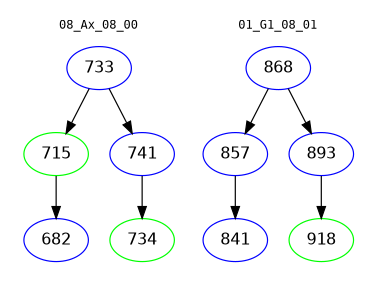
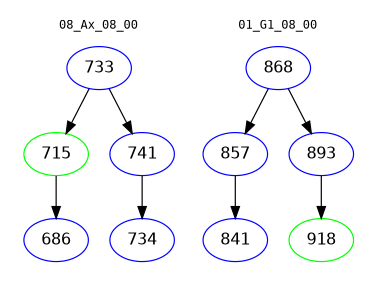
cluster "01_G1_08_01": label "01_G1_08_01" -> "01_G1_08_00"
node "682": label "682" -> "686"
node "734": color green -> blue
